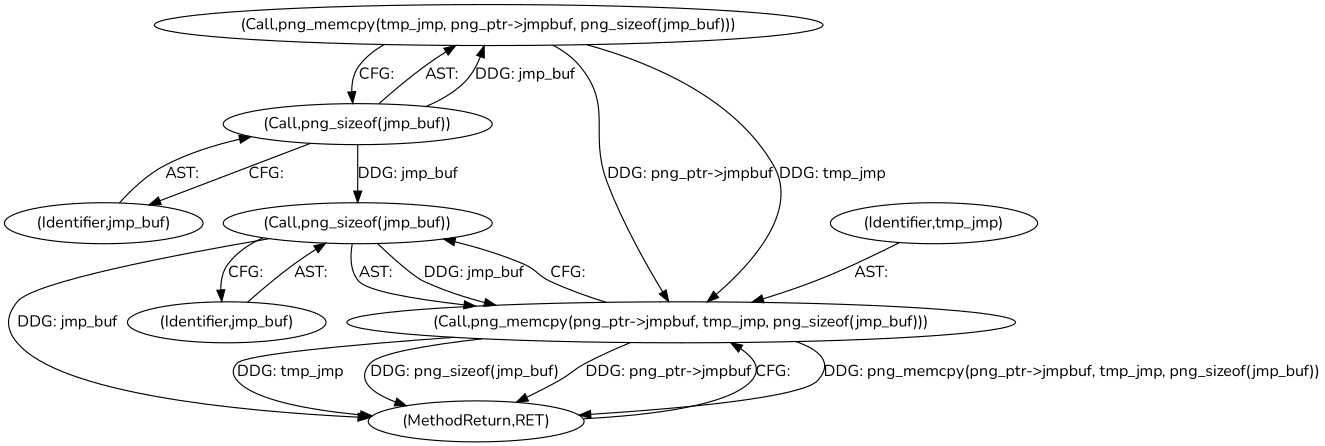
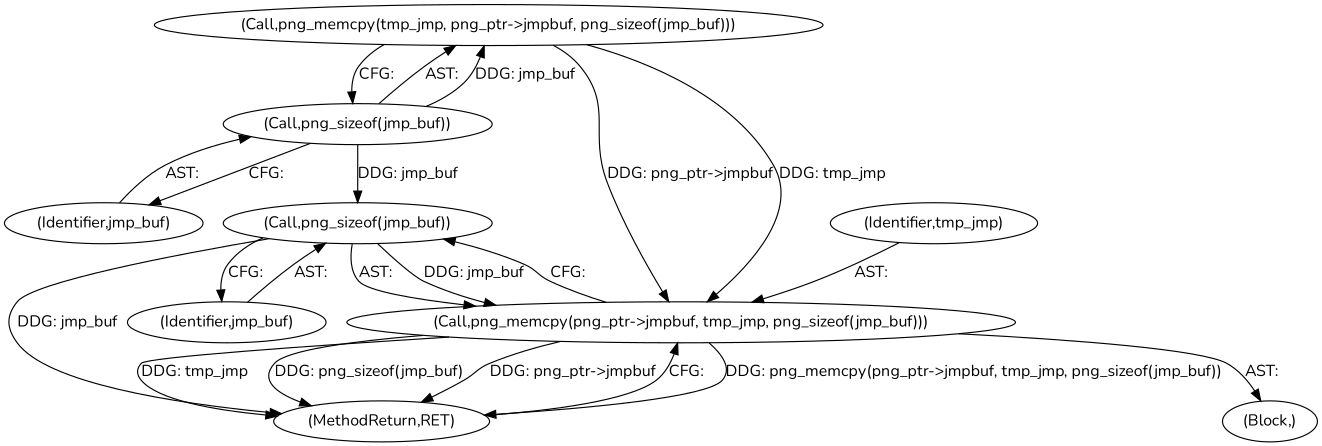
node "(Block,)": added
